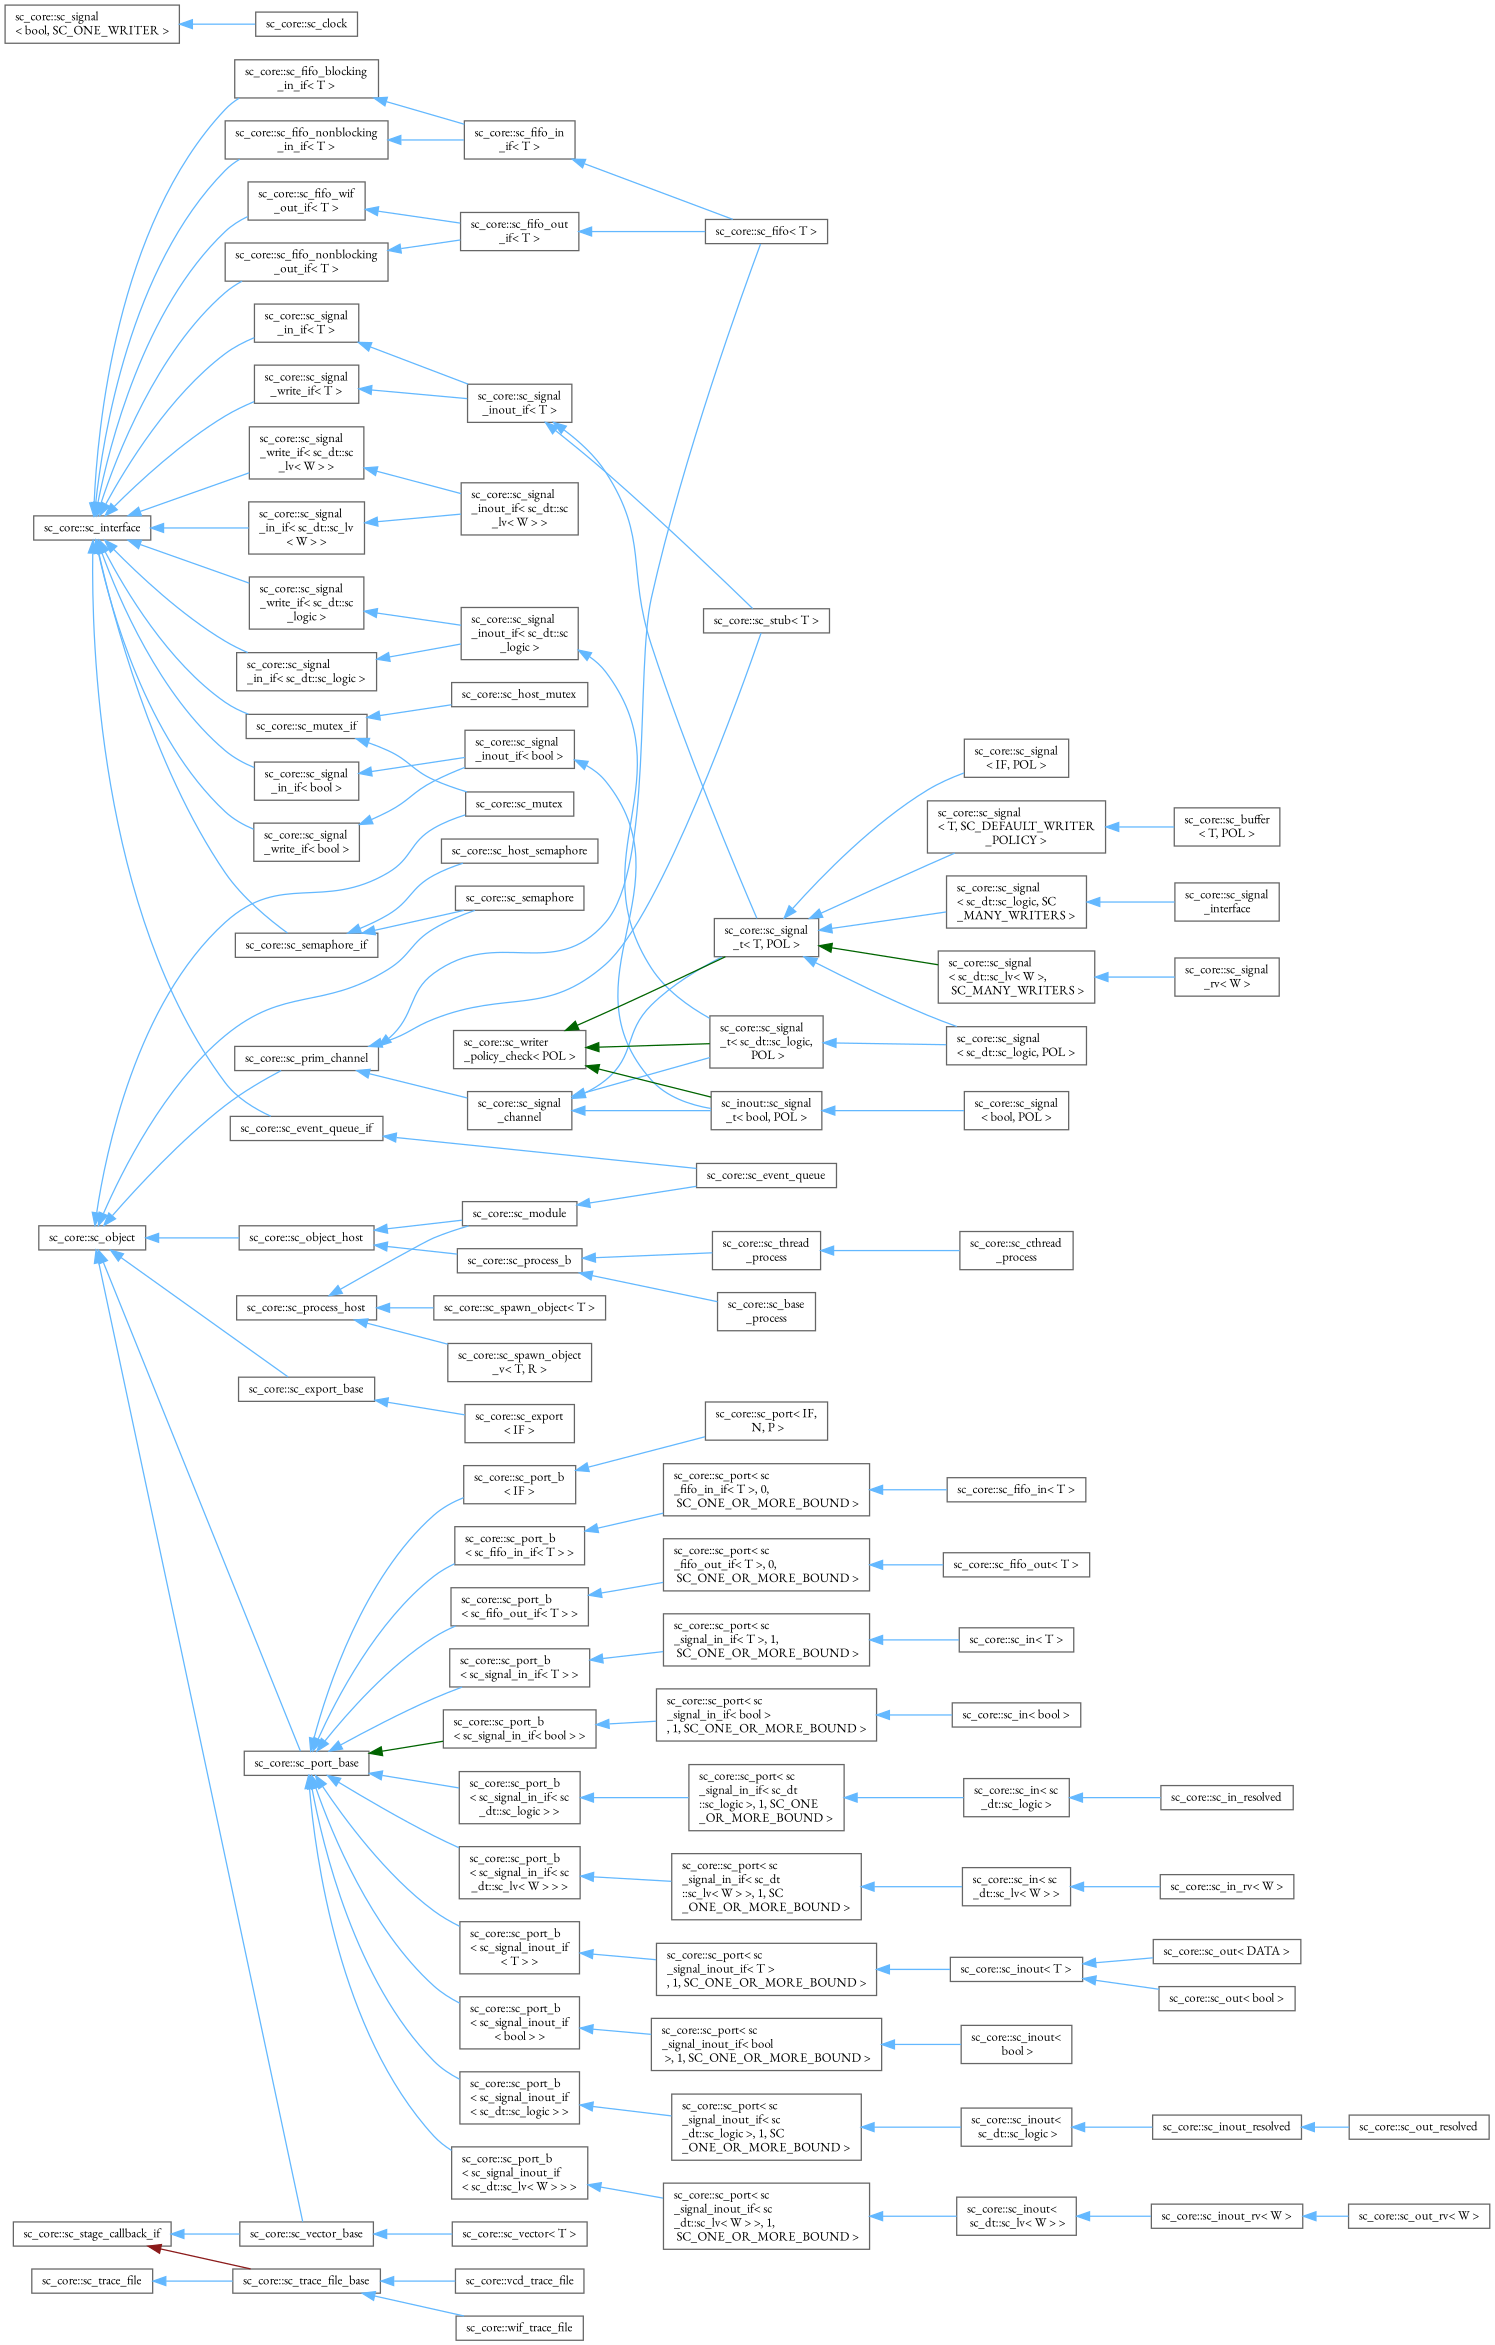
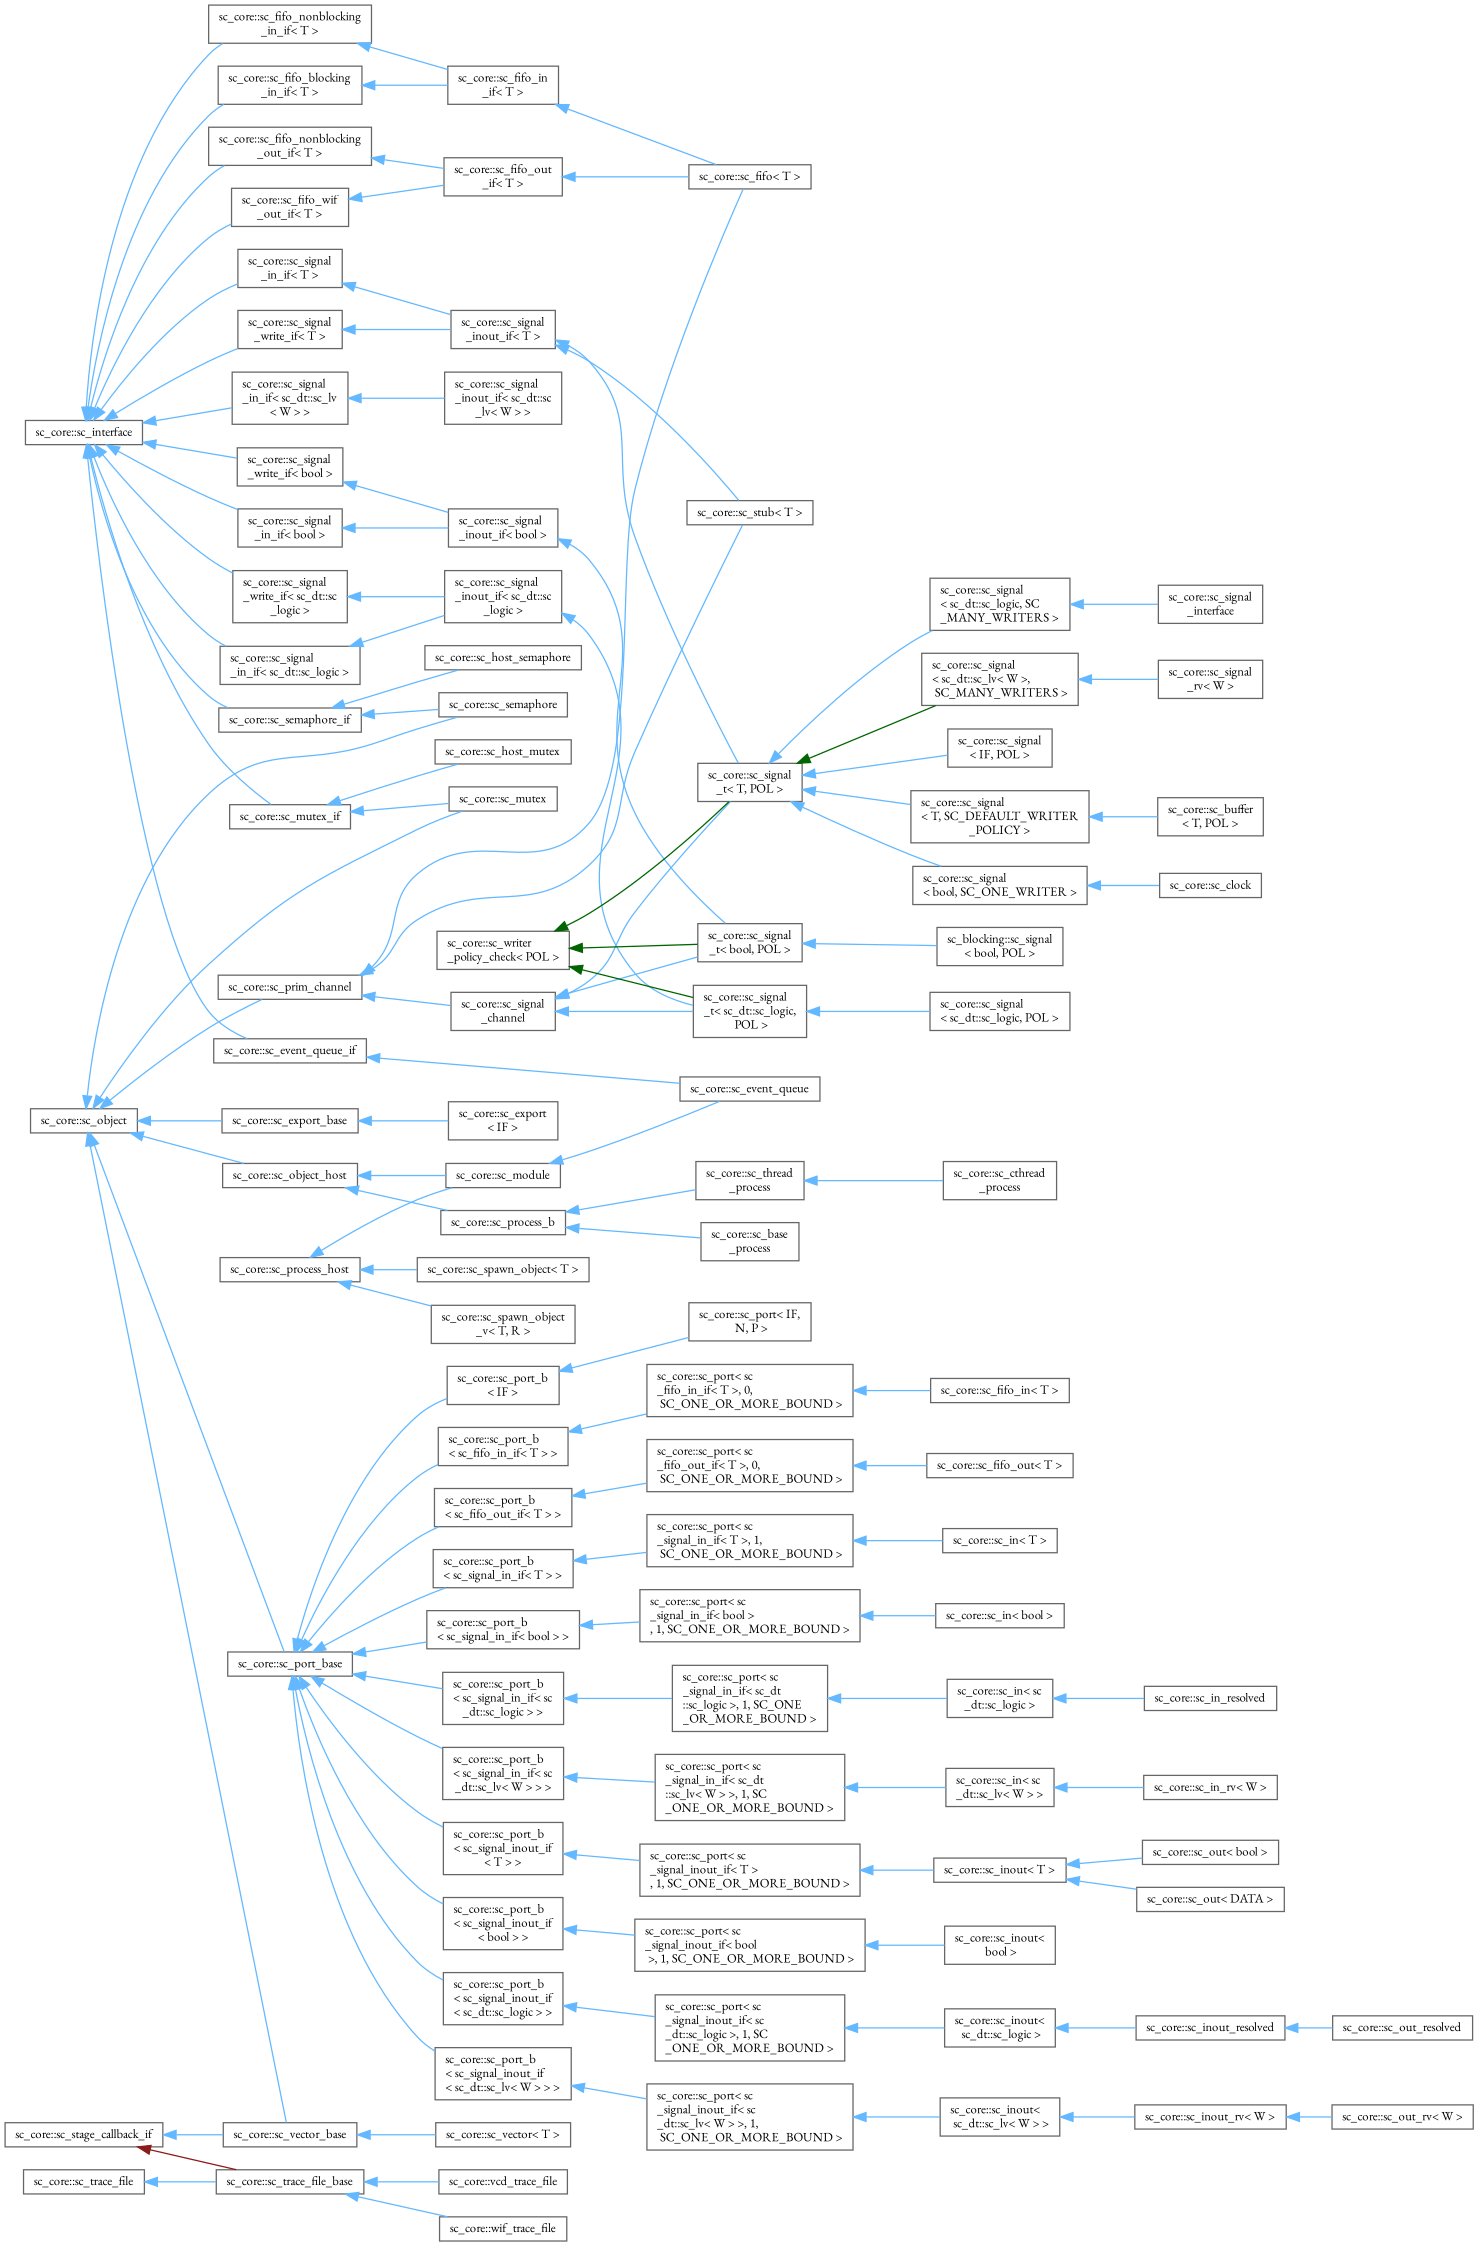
node "sc_core::sc_signal _write_if< sc_dt::sc _lv< W > >": removed
edge "sc_core::sc_signal < sc_dt::sc_logic, POL >" -> "sc_core::sc_signal _t< T, POL >": now "sc_core::sc_signal < bool, SC_ONE_WRITER >" -> "sc_core::sc_signal _t< T, POL >"
node "sc_inout::sc_signal _t< bool, POL >": label "sc_inout::sc_signal _t< bool, POL >" -> "sc_core::sc_signal _t< bool, POL >"
node "sc_core::sc_signal < bool, POL >": label "sc_core::sc_signal < bool, POL >" -> "sc_blocking::sc_signal < bool, POL >"
edge "sc_core::sc_port_b < sc_signal_in_if< bool > >" -> "sc_core::sc_port_base": color darkgreen -> steelblue1
